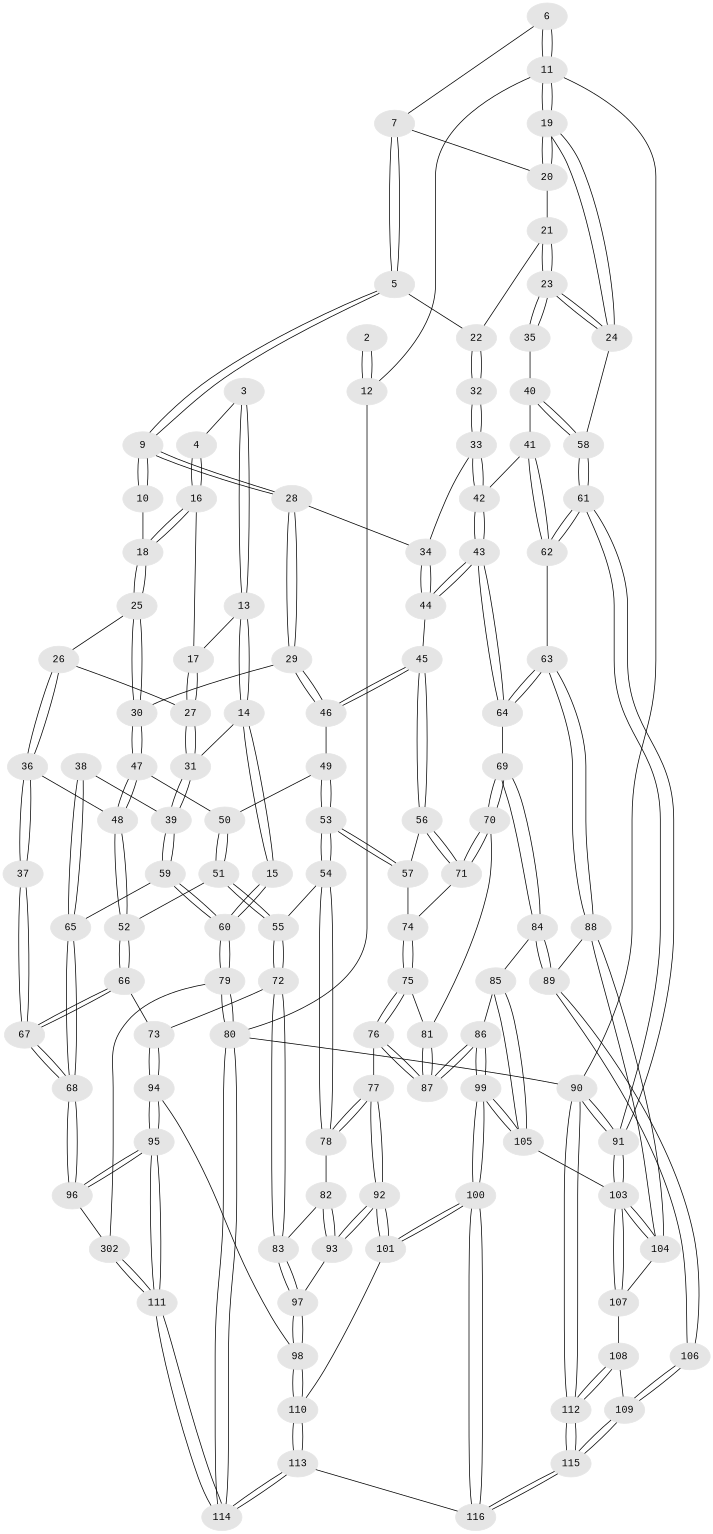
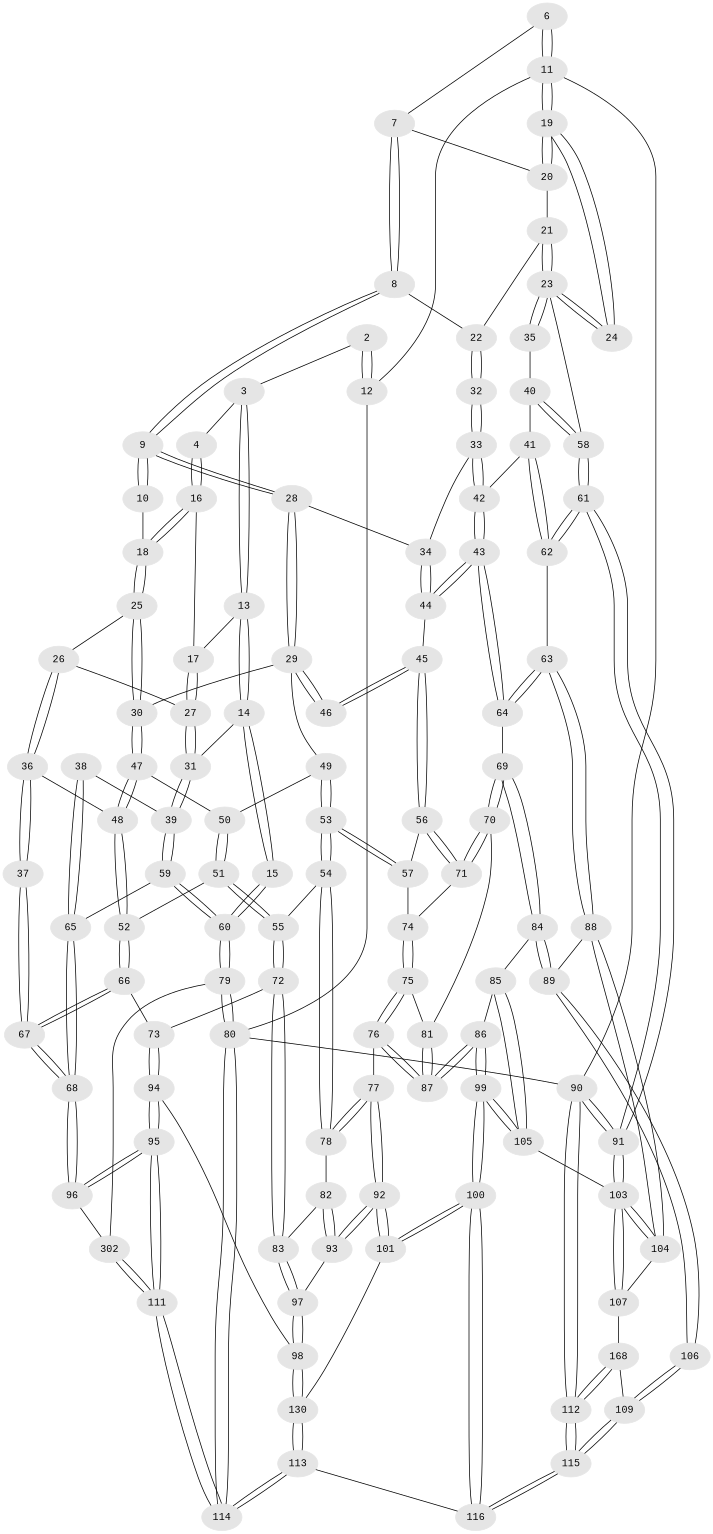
node "5": label "5" -> "8"
edge "2" -- "3": added
edge "24" -- "58": now "23" -- "58"
edge "46" -- "49": now "29" -- "49"
node "108": label "108" -> "168"
node "110": label "110" -> "130"
